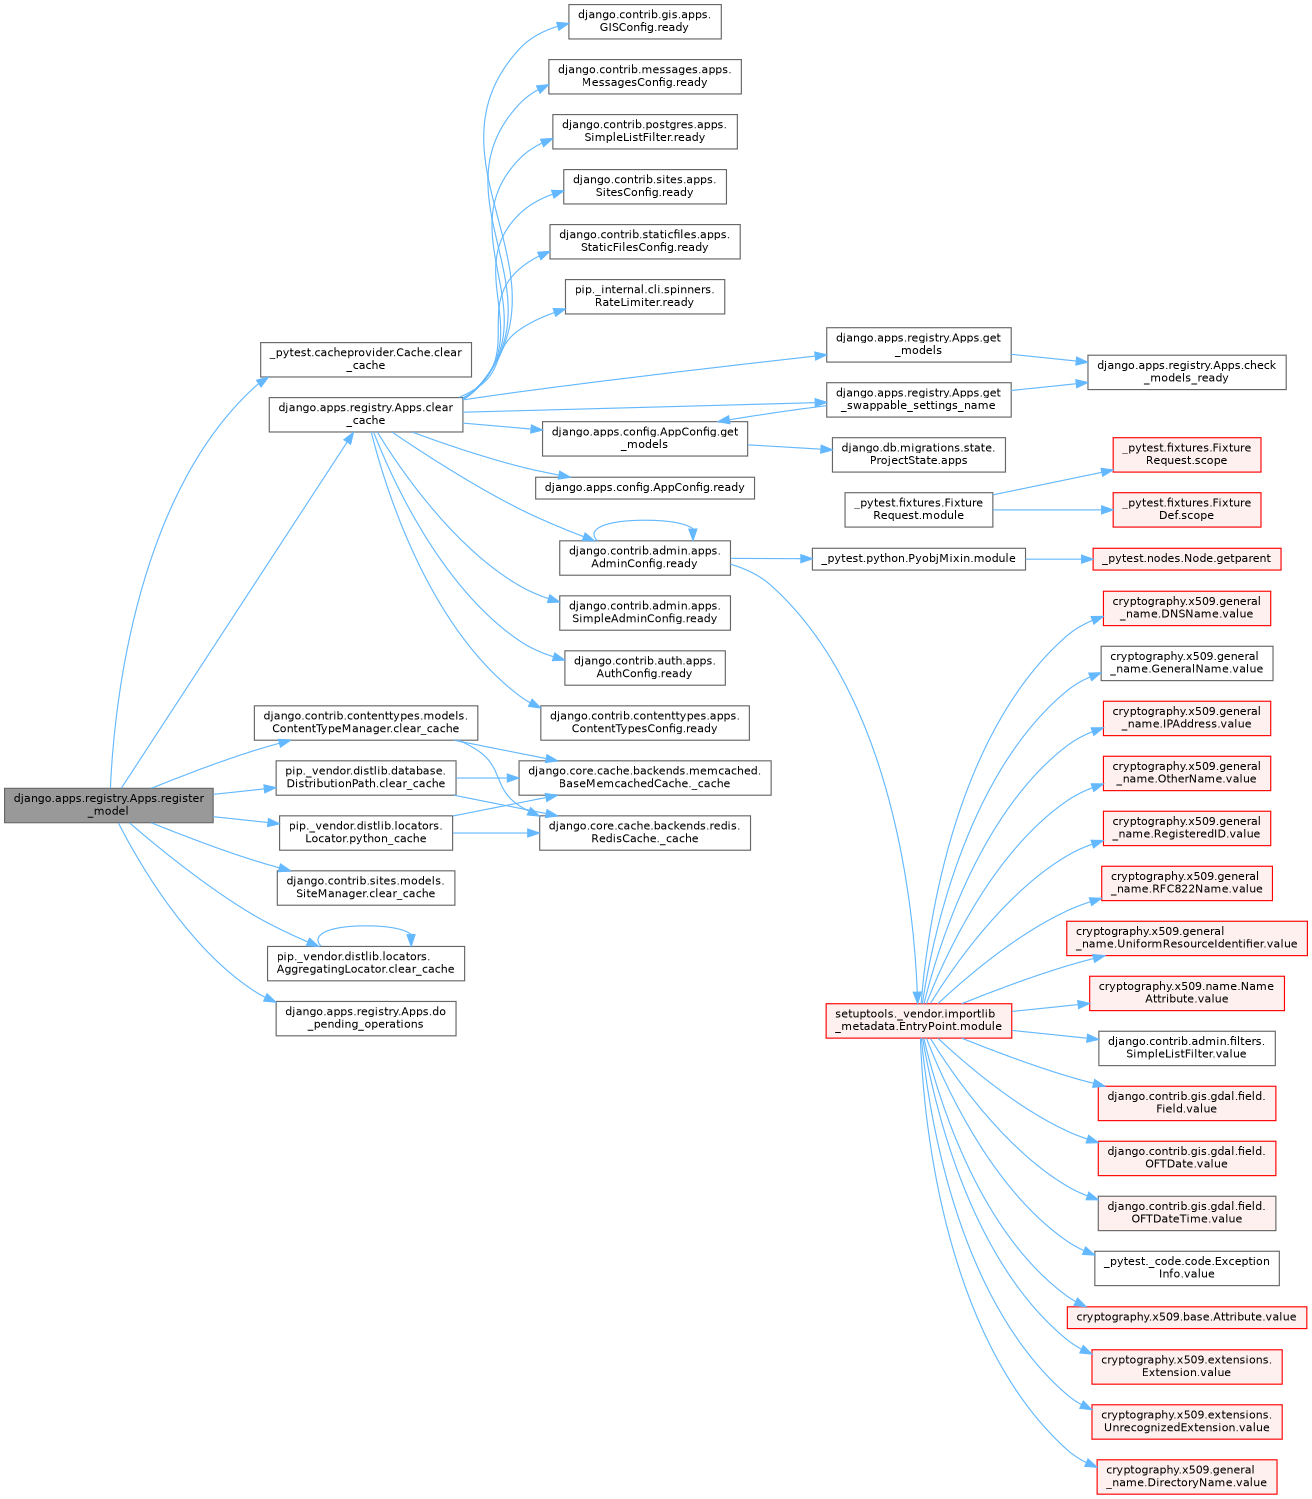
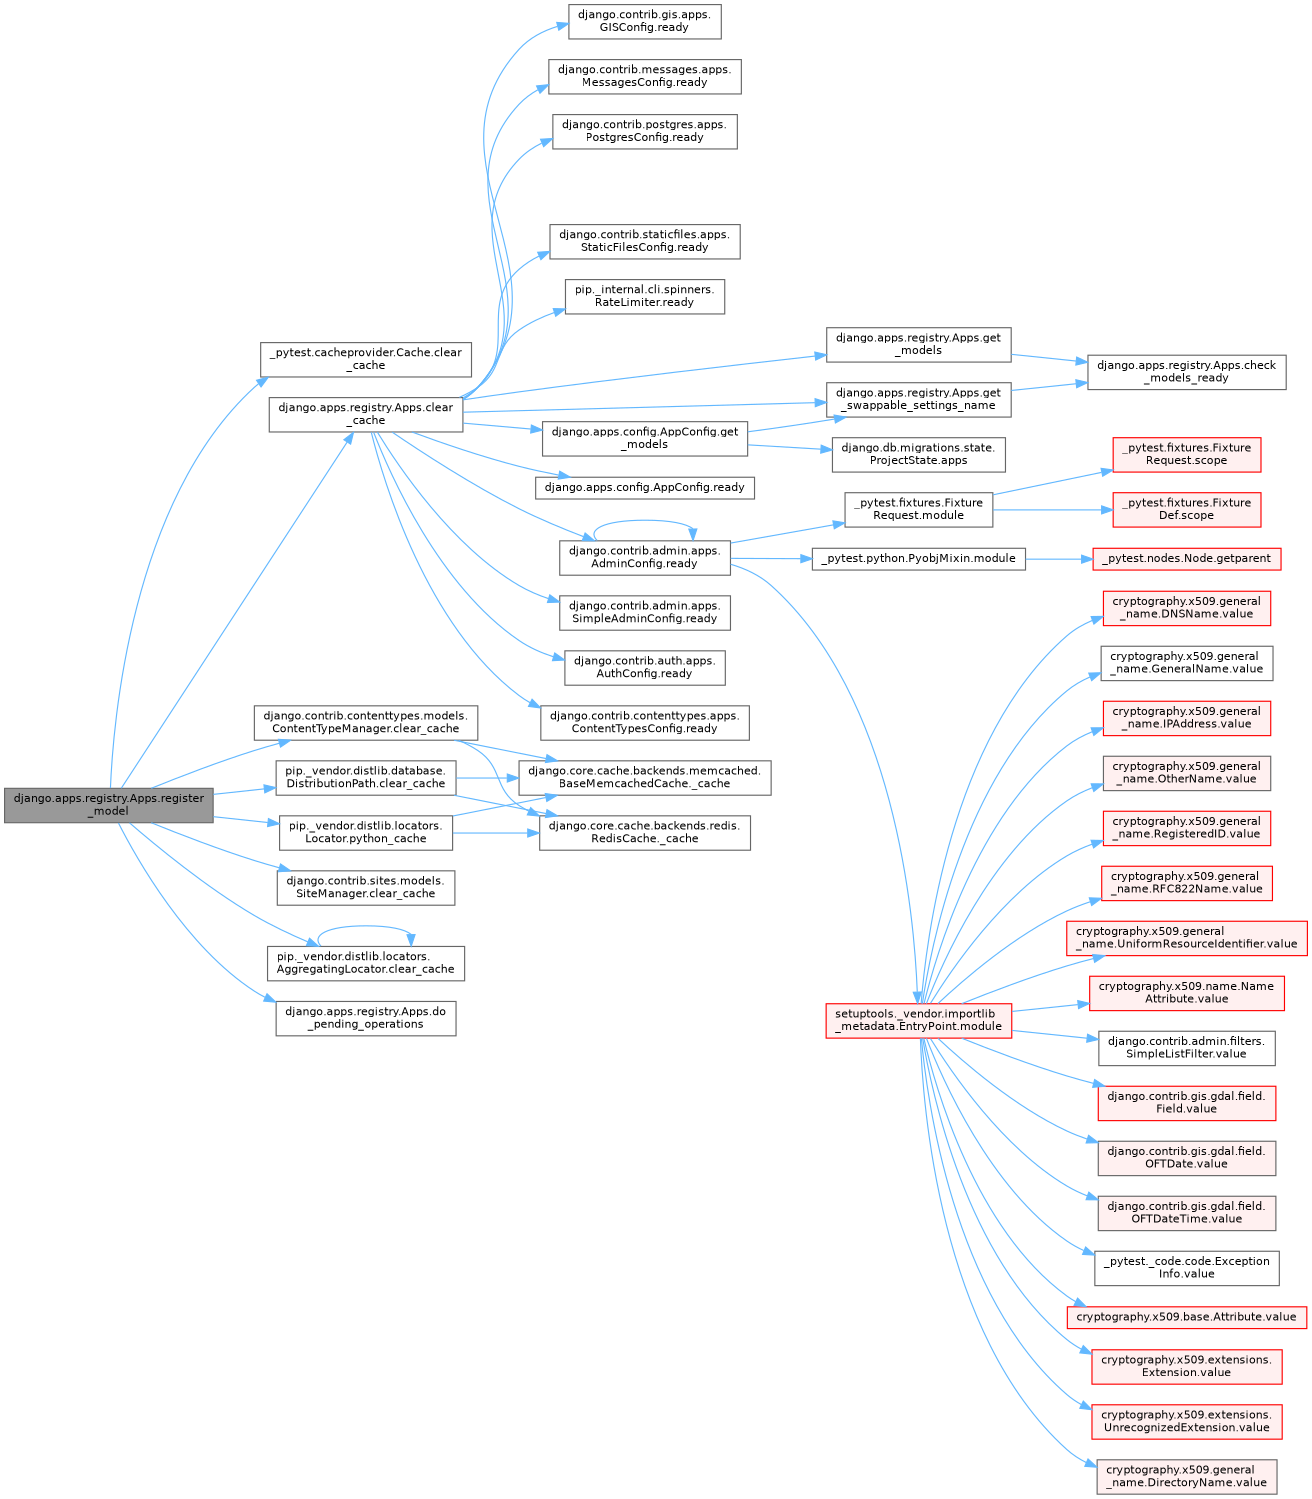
node "django.contrib.postgres.apps. SimpleListFilter.ready": label "django.contrib.postgres.apps. SimpleListFilter.ready" -> "django.contrib.postgres.apps. PostgresConfig.ready"
node "django.contrib.sites.apps. SitesConfig.ready": removed
edge "django.apps.registry.Apps.get _swappable_settings_name" -> "django.apps.config.AppConfig.get _models": reversed
edge "django.contrib.admin.apps. AdminConfig.ready" -> "_pytest.fixtures.Fixture Request.module": added
node "cryptography.x509.general _name.OtherName.value": color red -> grey40
node "django.contrib.gis.gdal.field. OFTDate.value": color red -> grey40
node "cryptography.x509.general _name.DirectoryName.value": color red -> grey40
